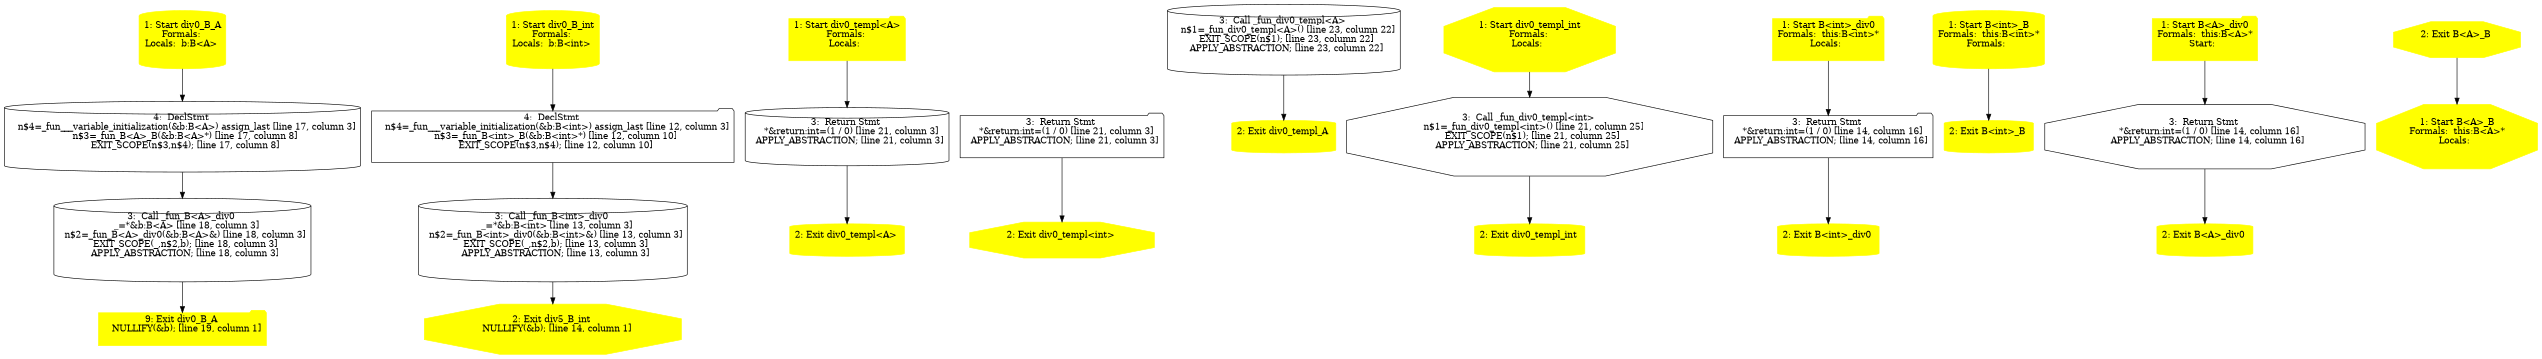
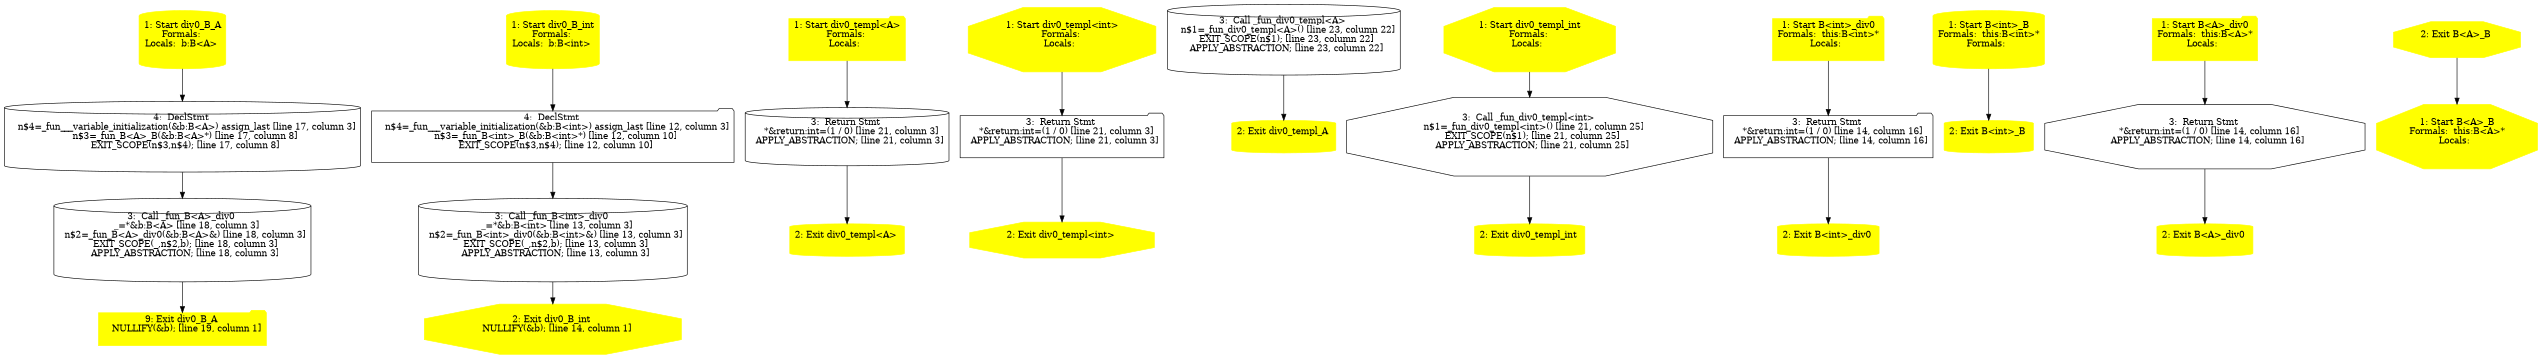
node "1: Start div0_templ<int> Formals: Locals:": added
node "1: Start B<A>_div0 Formals:  this:B<A>* Start:": label "1: Start B<A>_div0 Formals:  this:B<A>* Start:" -> "1: Start B<A>_div0 Formals:  this:B<A>* Locals:"
node "2: Exit div5_B_int NULLIFY(&b); [line 14, column 1]": label "2: Exit div5_B_int NULLIFY(&b); [line 14, column 1]" -> "2: Exit div0_B_int NULLIFY(&b); [line 14, column 1]"
